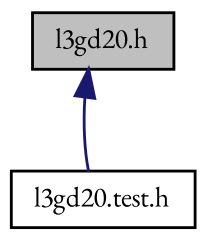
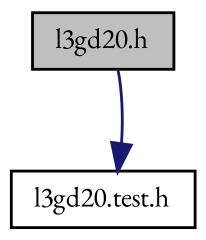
edge "l3gd20.test.h" -> "l3gd20.h": reversed
